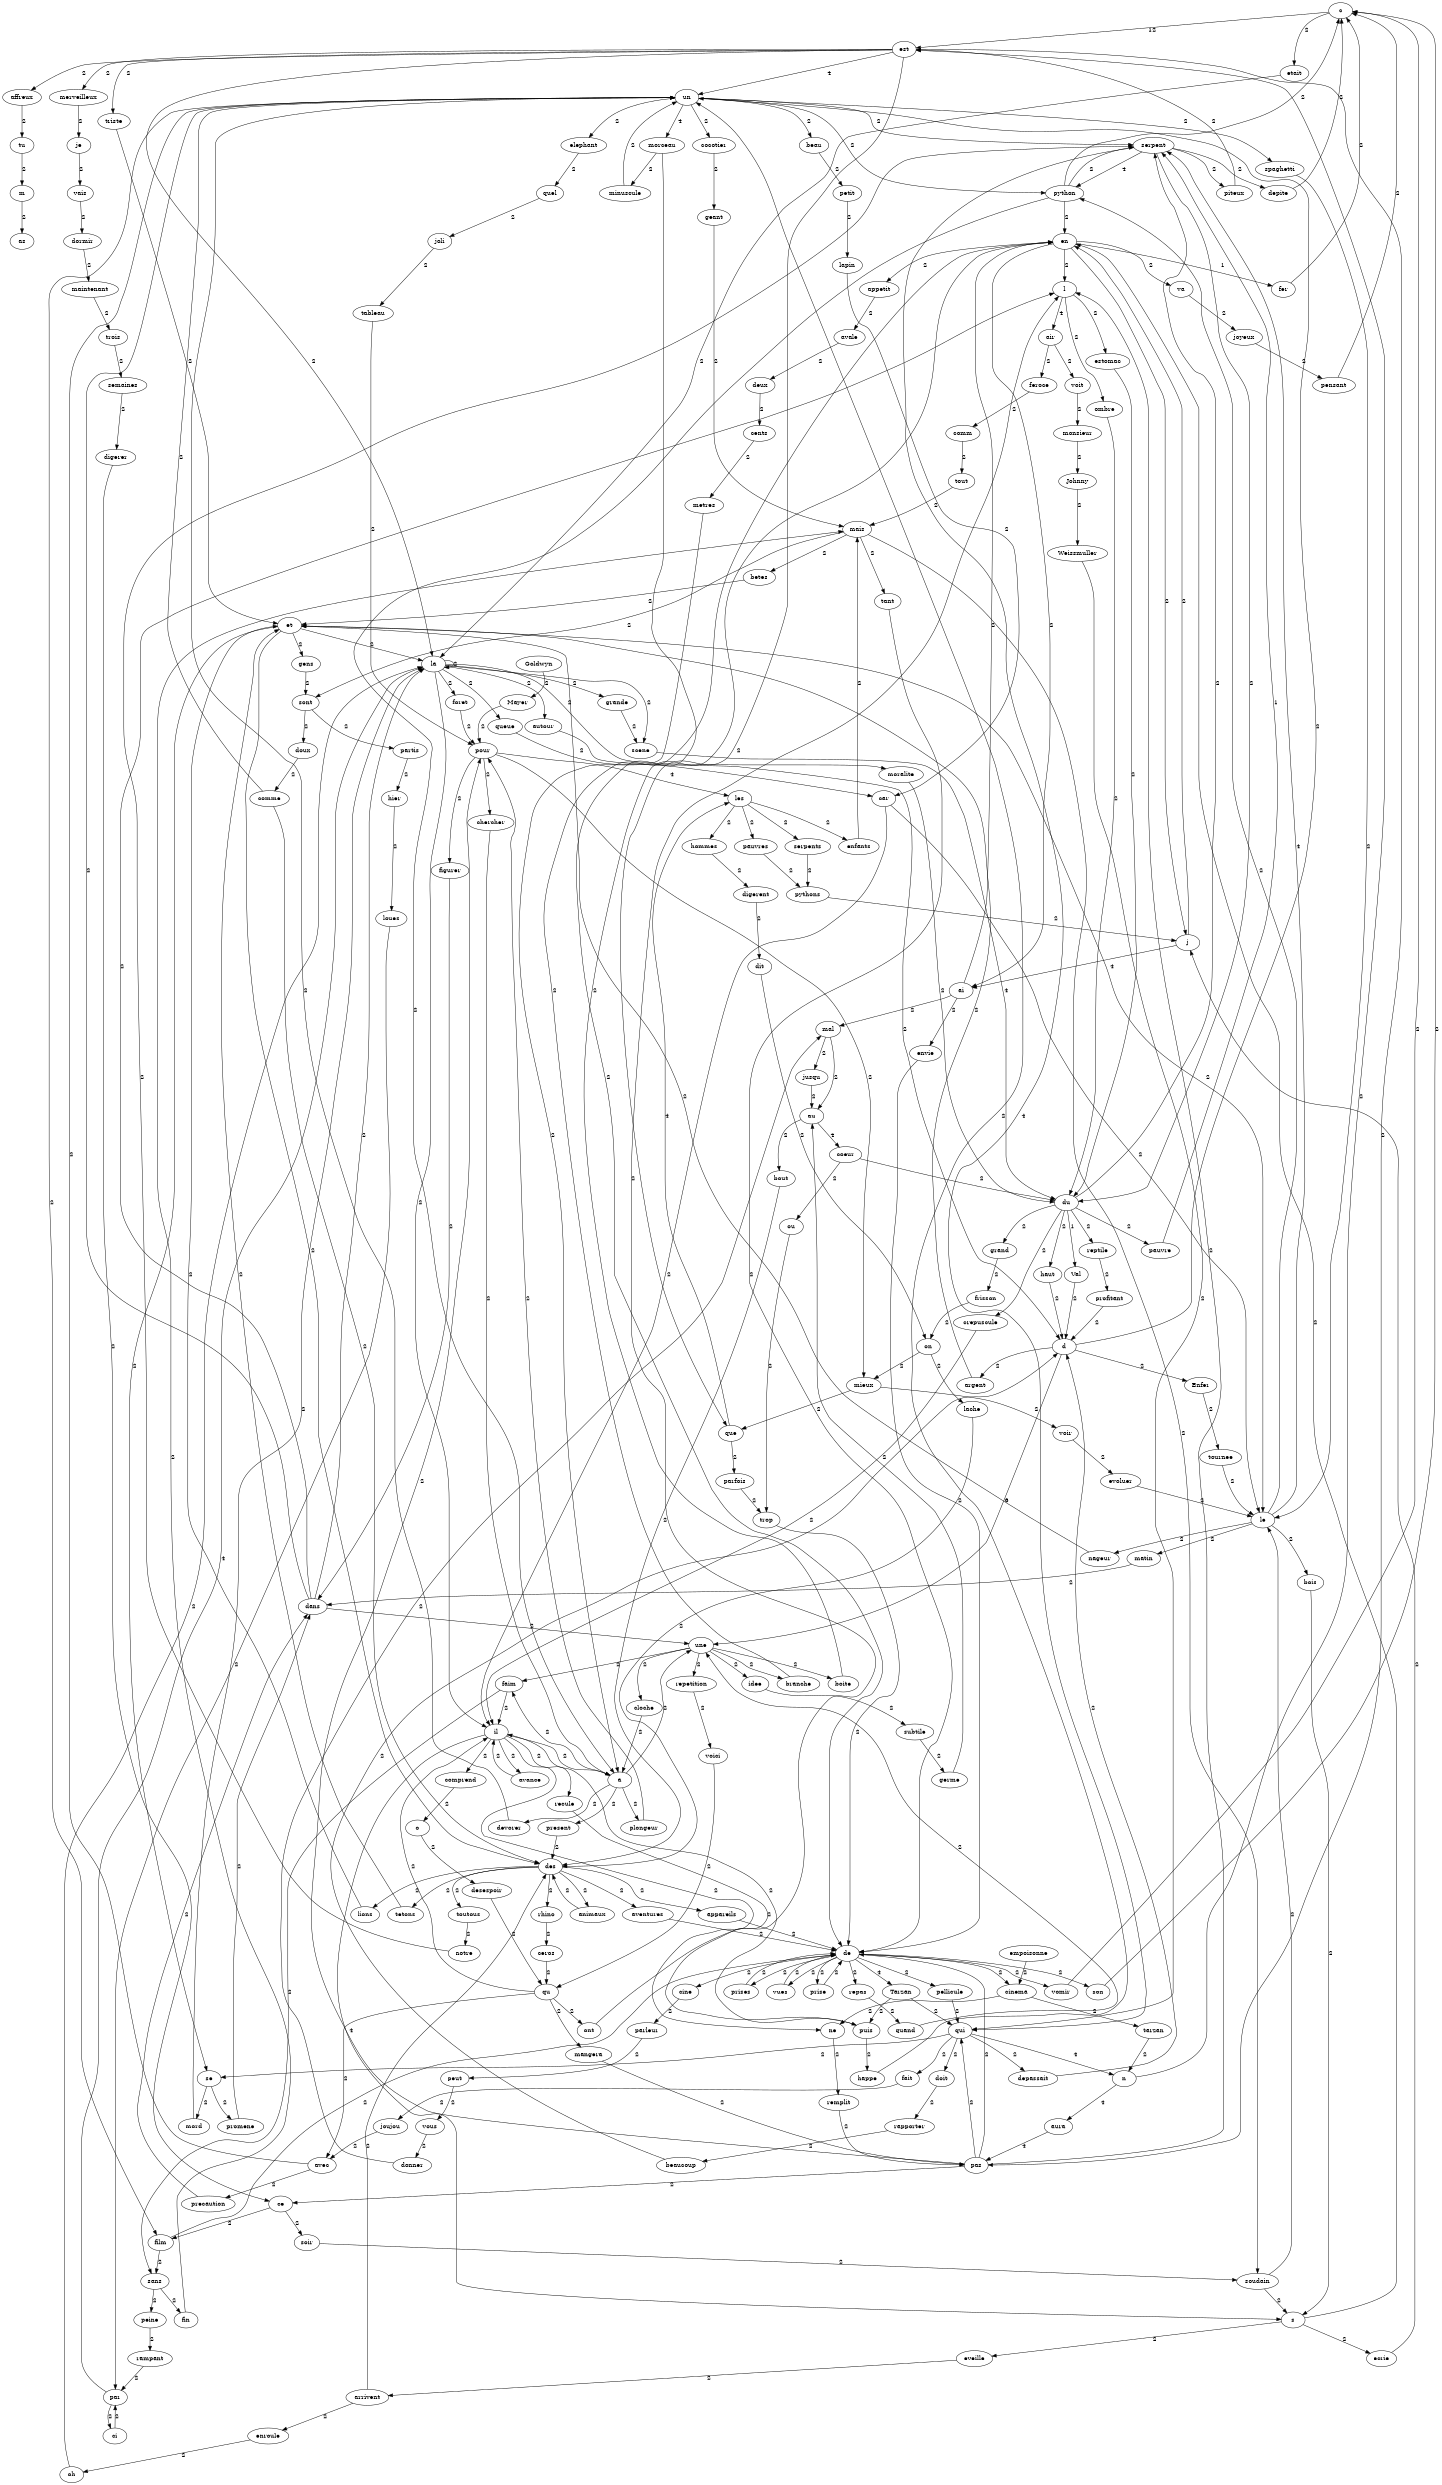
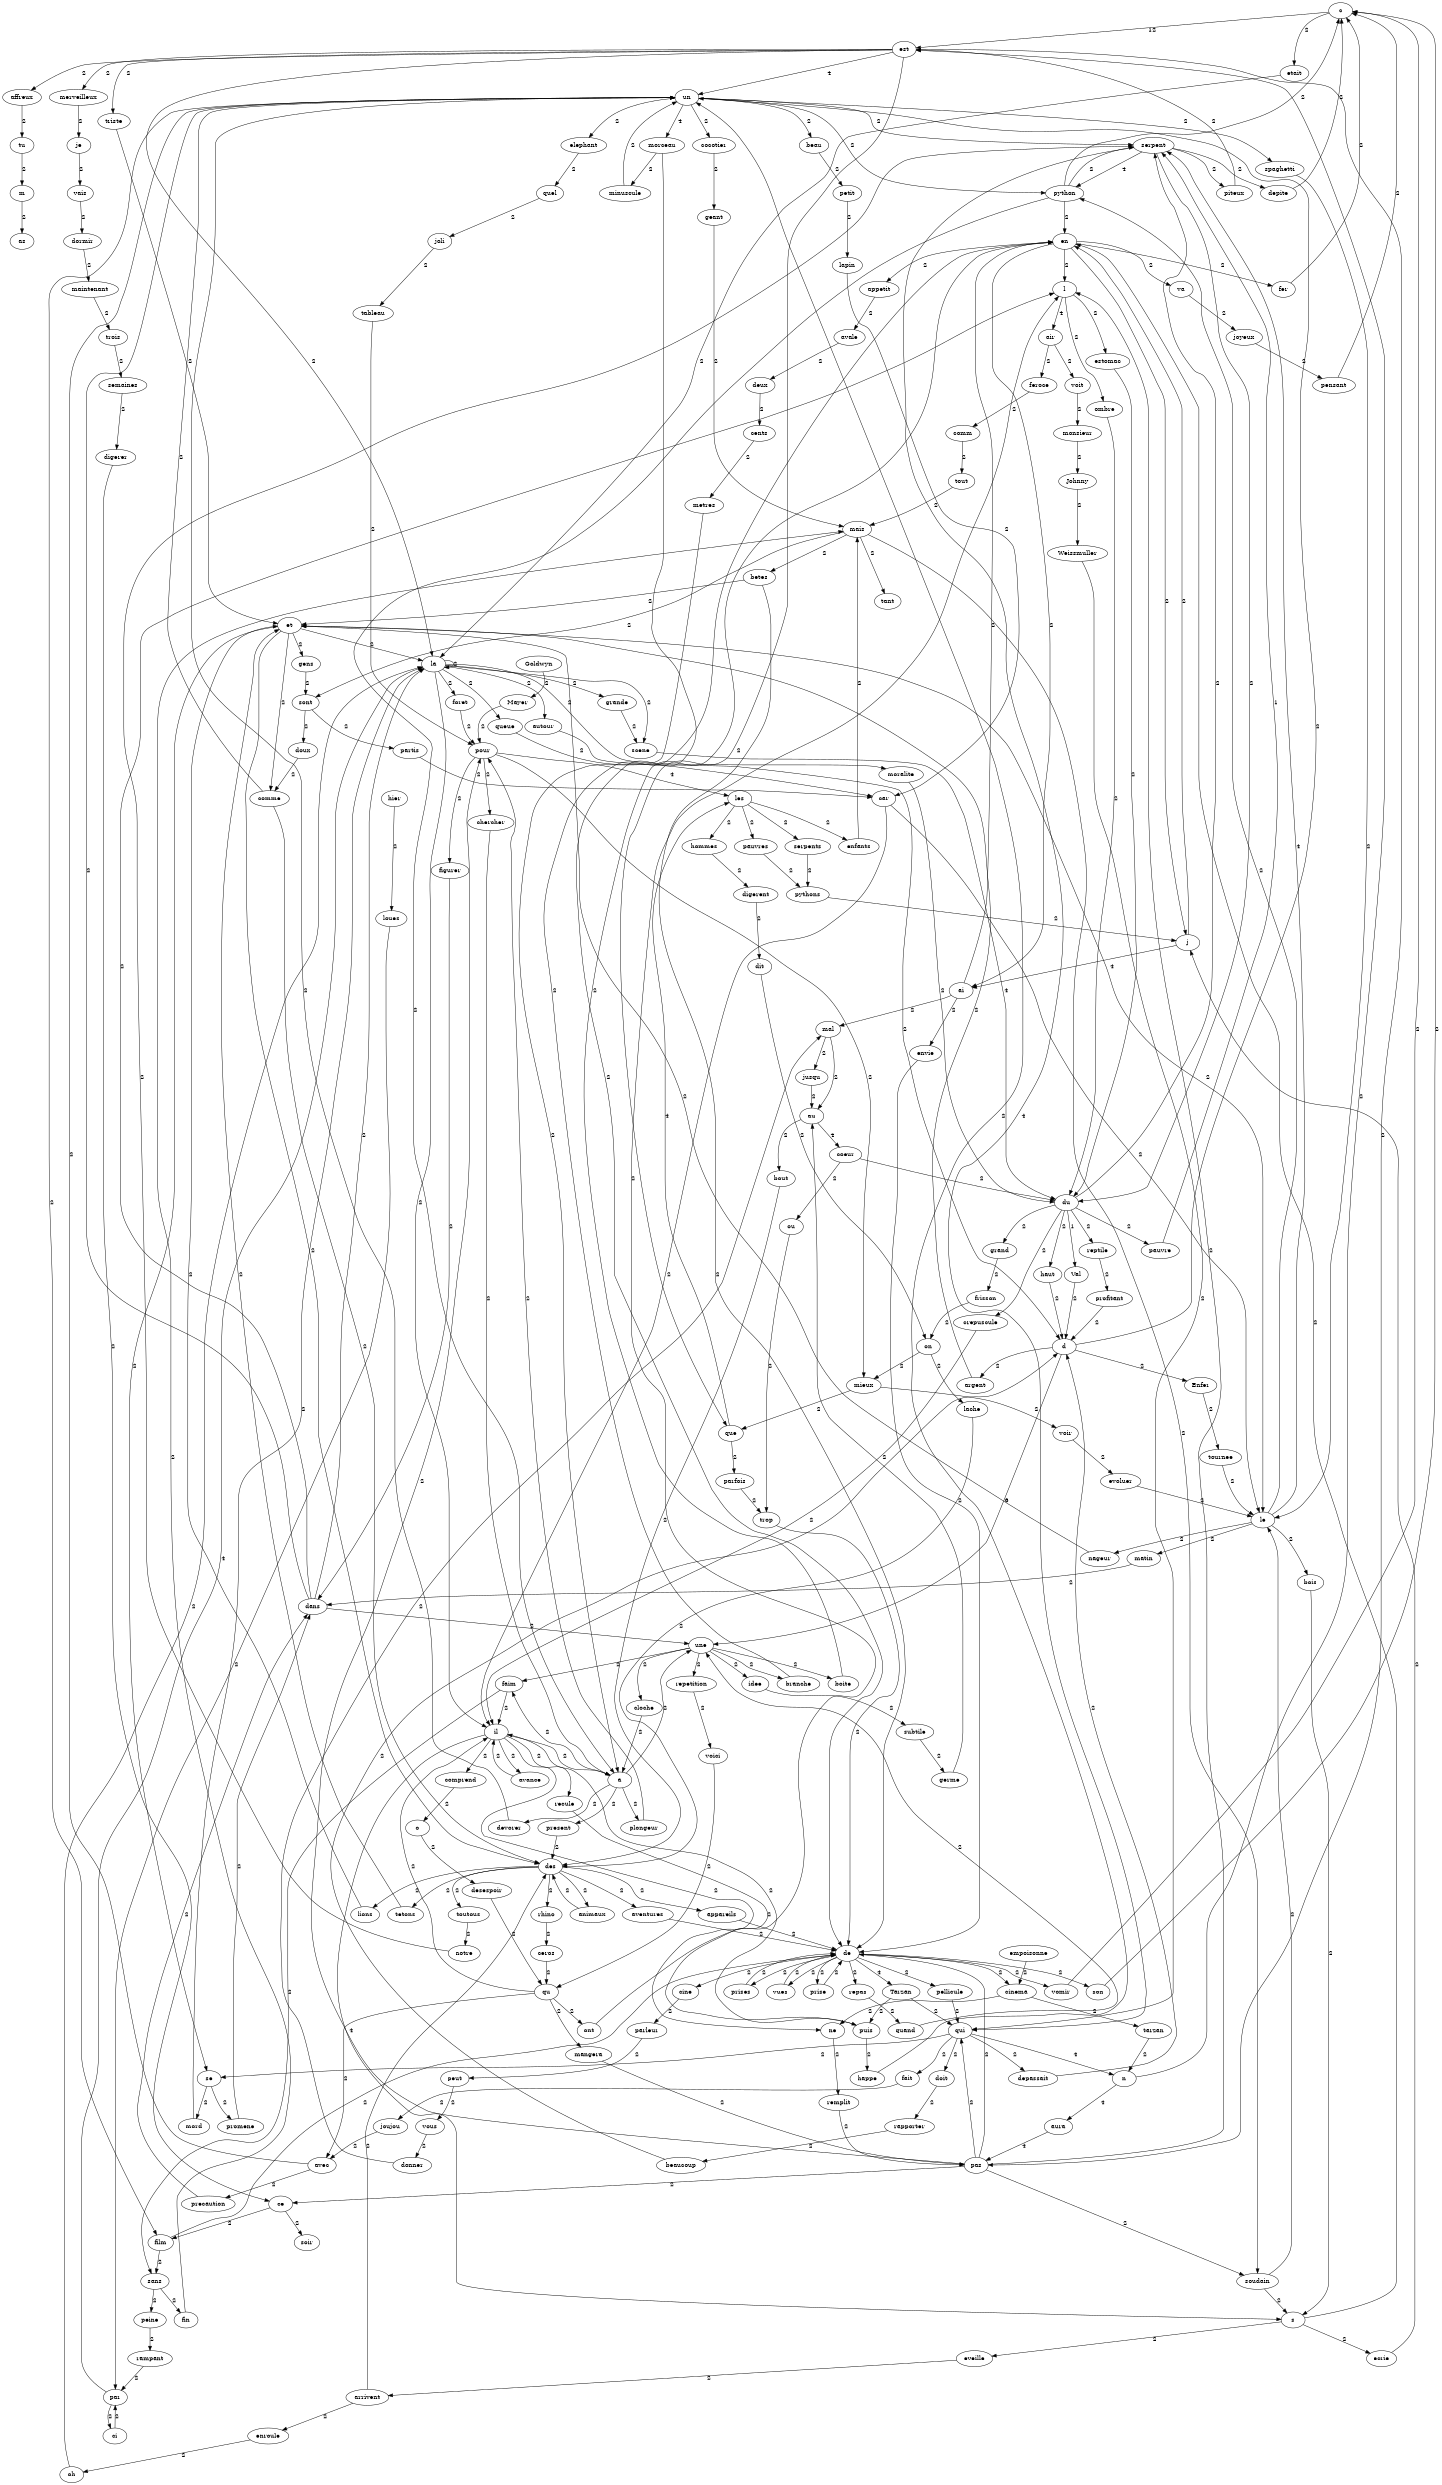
edge "en" -> "fer": label "1" -> "2"
edge "et" -> "comme": added, label "2"
edge "partis" -> "hier": now "partis" -> "car"
edge "tant" -> "de": now "betes" -> "de"
edge "soir" -> "soudain": now "pas" -> "soudain"
